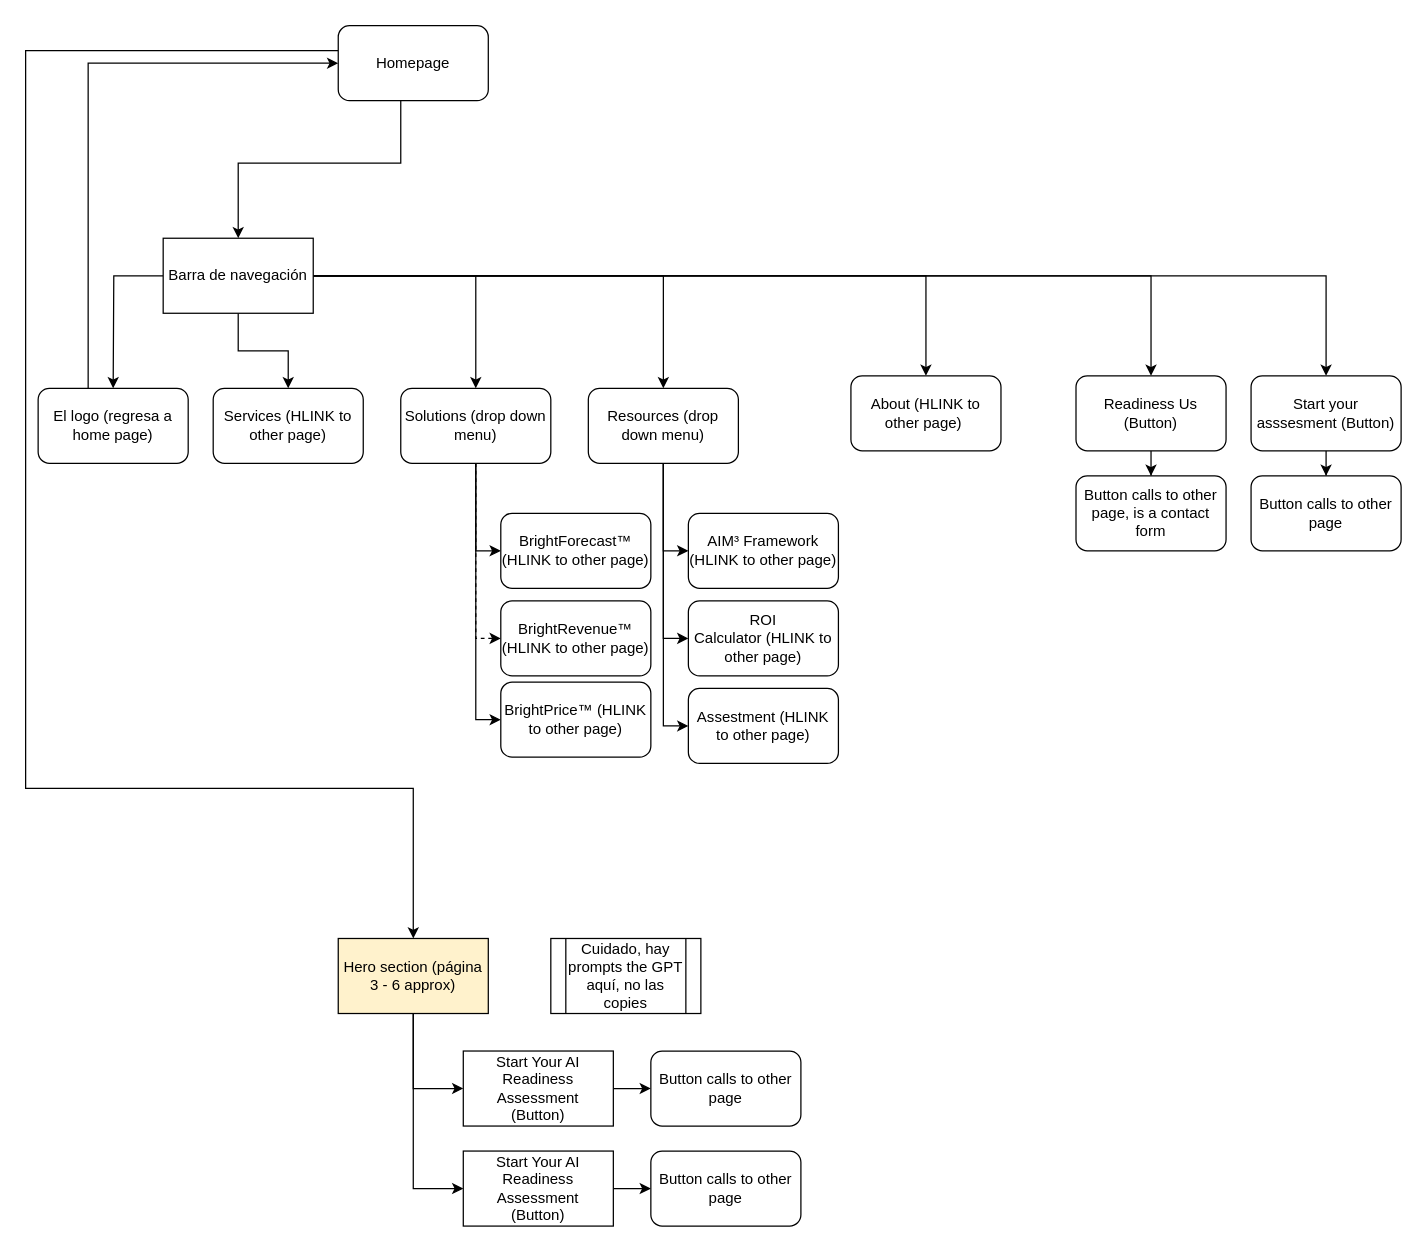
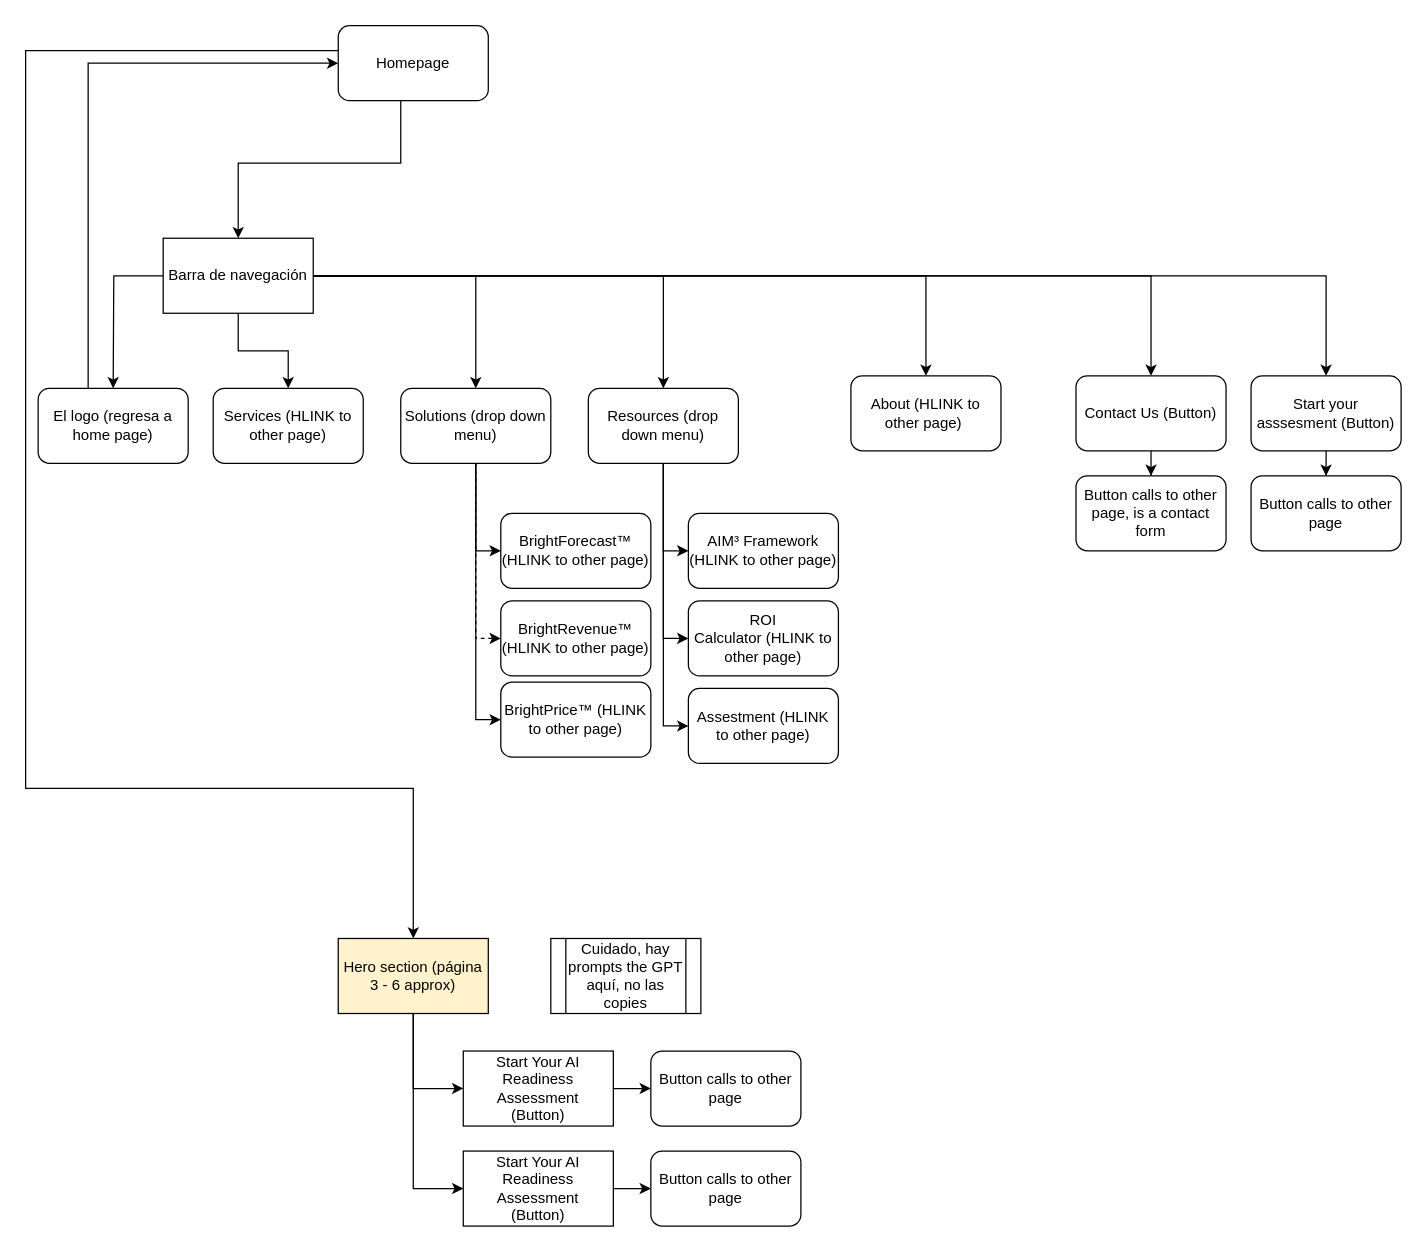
node "Readiness Us (Button)": label "Readiness Us (Button)" -> "Contact Us (Button)"
